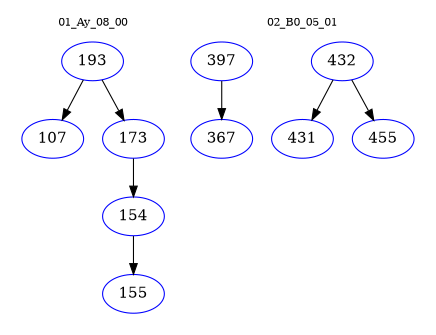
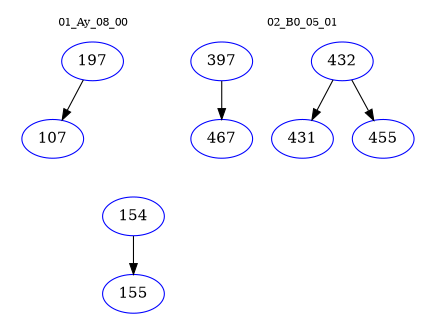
node "193": label "193" -> "197"
node "173": removed
node "367": label "367" -> "467"
